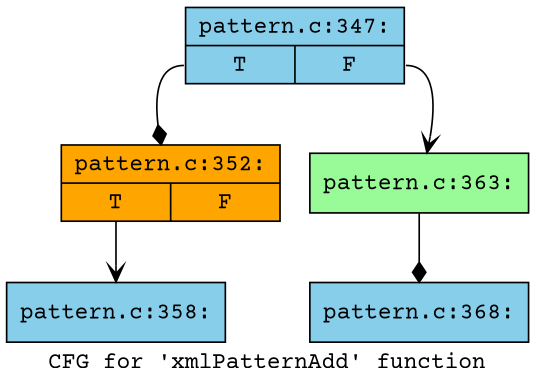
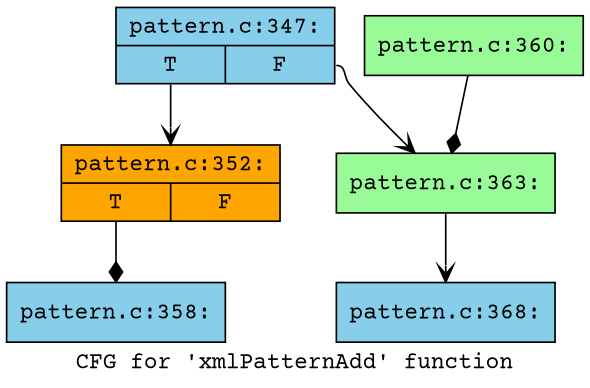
node "pattern.c:360:": added
edge "pattern.c:347:" -> "pattern.c:352:": arrowhead diamond -> vee
edge "pattern.c:363:" -> "pattern.c:368:": arrowhead diamond -> vee
edge "pattern.c:352:" -> "pattern.c:358:": arrowhead vee -> diamond
